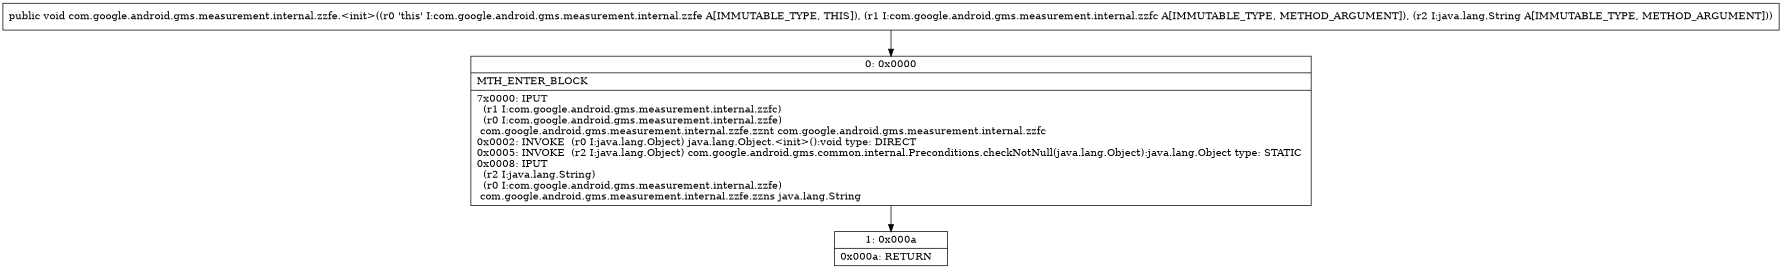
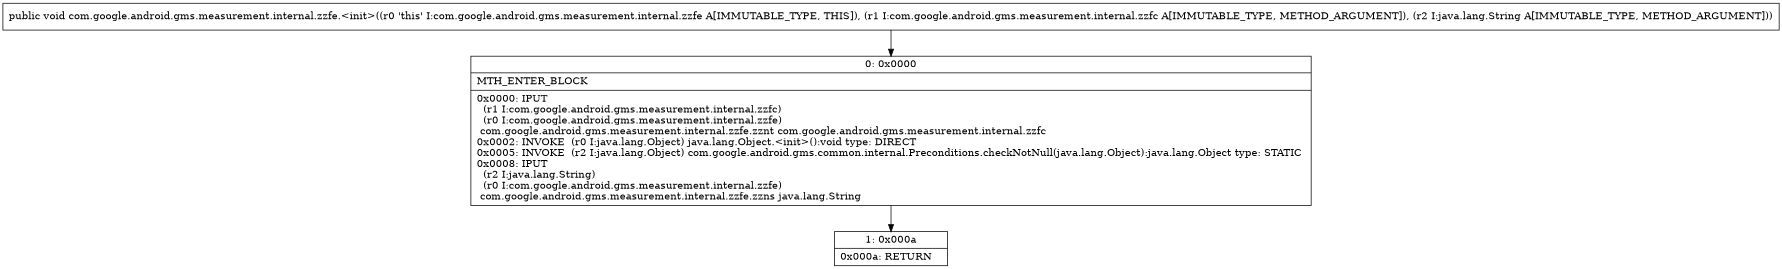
node "0: 0x0000": text "7x0000: IPUT" -> "0x0000: IPUT"
